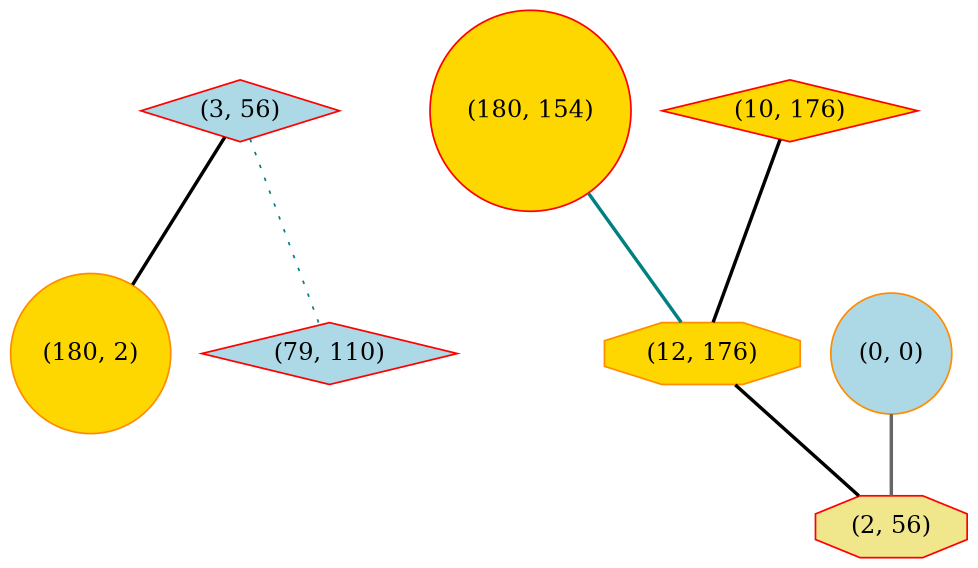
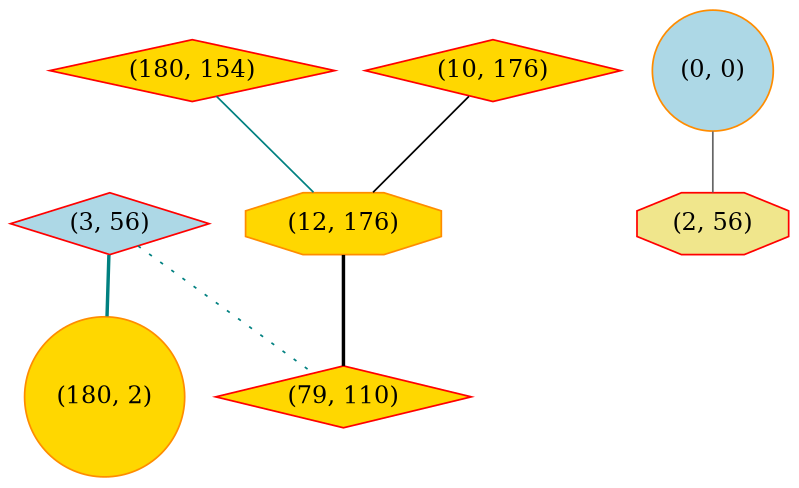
node "(180, 154)": shape circle -> diamond
edge "(3, 56)" -- "(180, 2)": color black -> teal
edge "(10, 176)" -- "(12, 176)": style bold -> solid
edge "(180, 154)" -- "(12, 176)": style bold -> solid
node "(79, 110)": fillcolor lightblue -> gold
edge "(12, 176)" -- "(2, 56)": now "(12, 176)" -- "(79, 110)"
edge "(0, 0)" -- "(2, 56)": style bold -> solid
